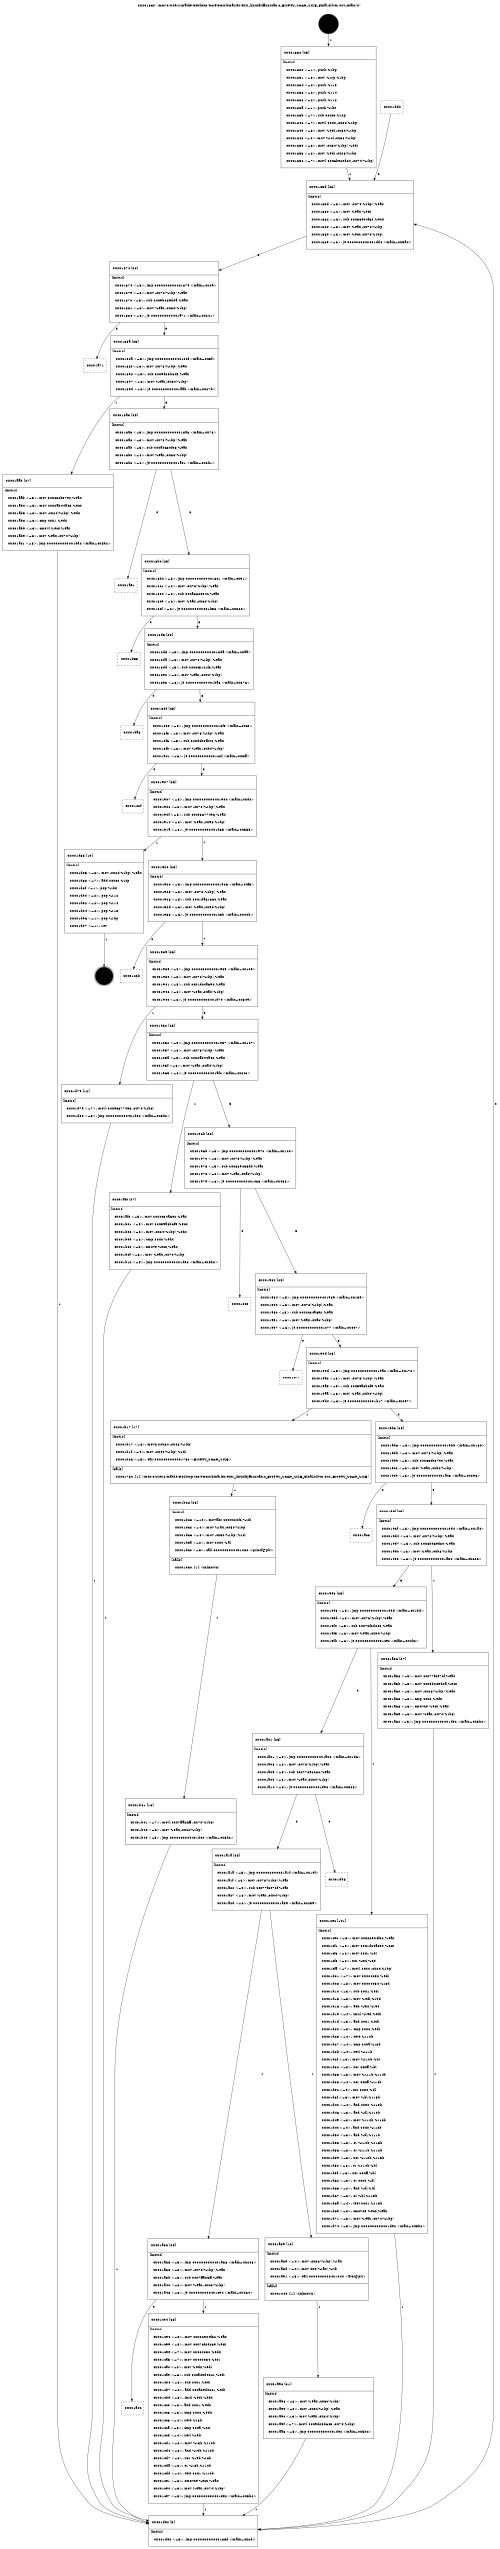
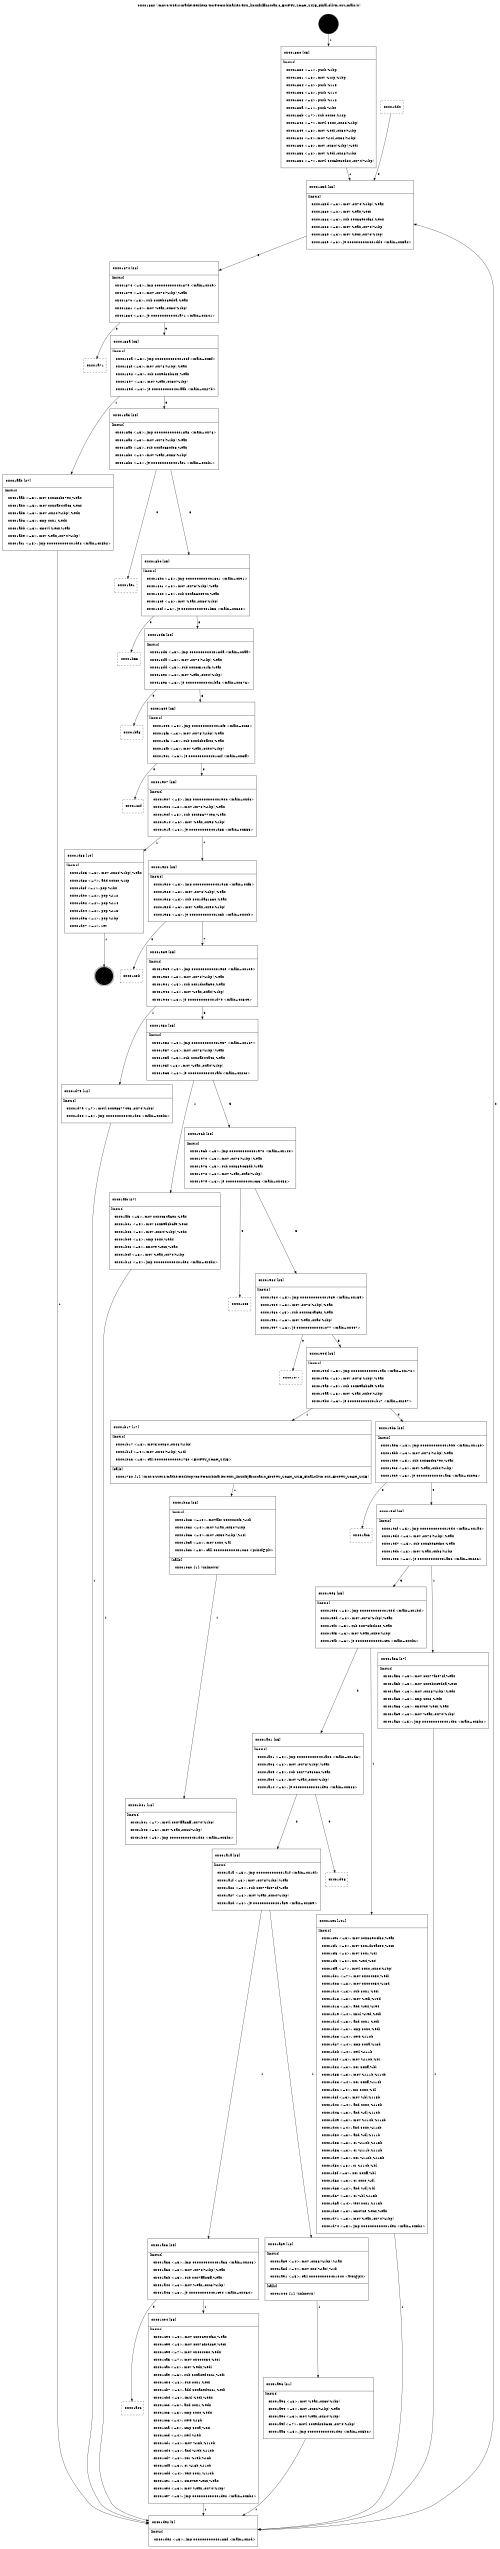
edge "0x401b41 [18]" -> "0x401de2 [5]": removed, label "1"
